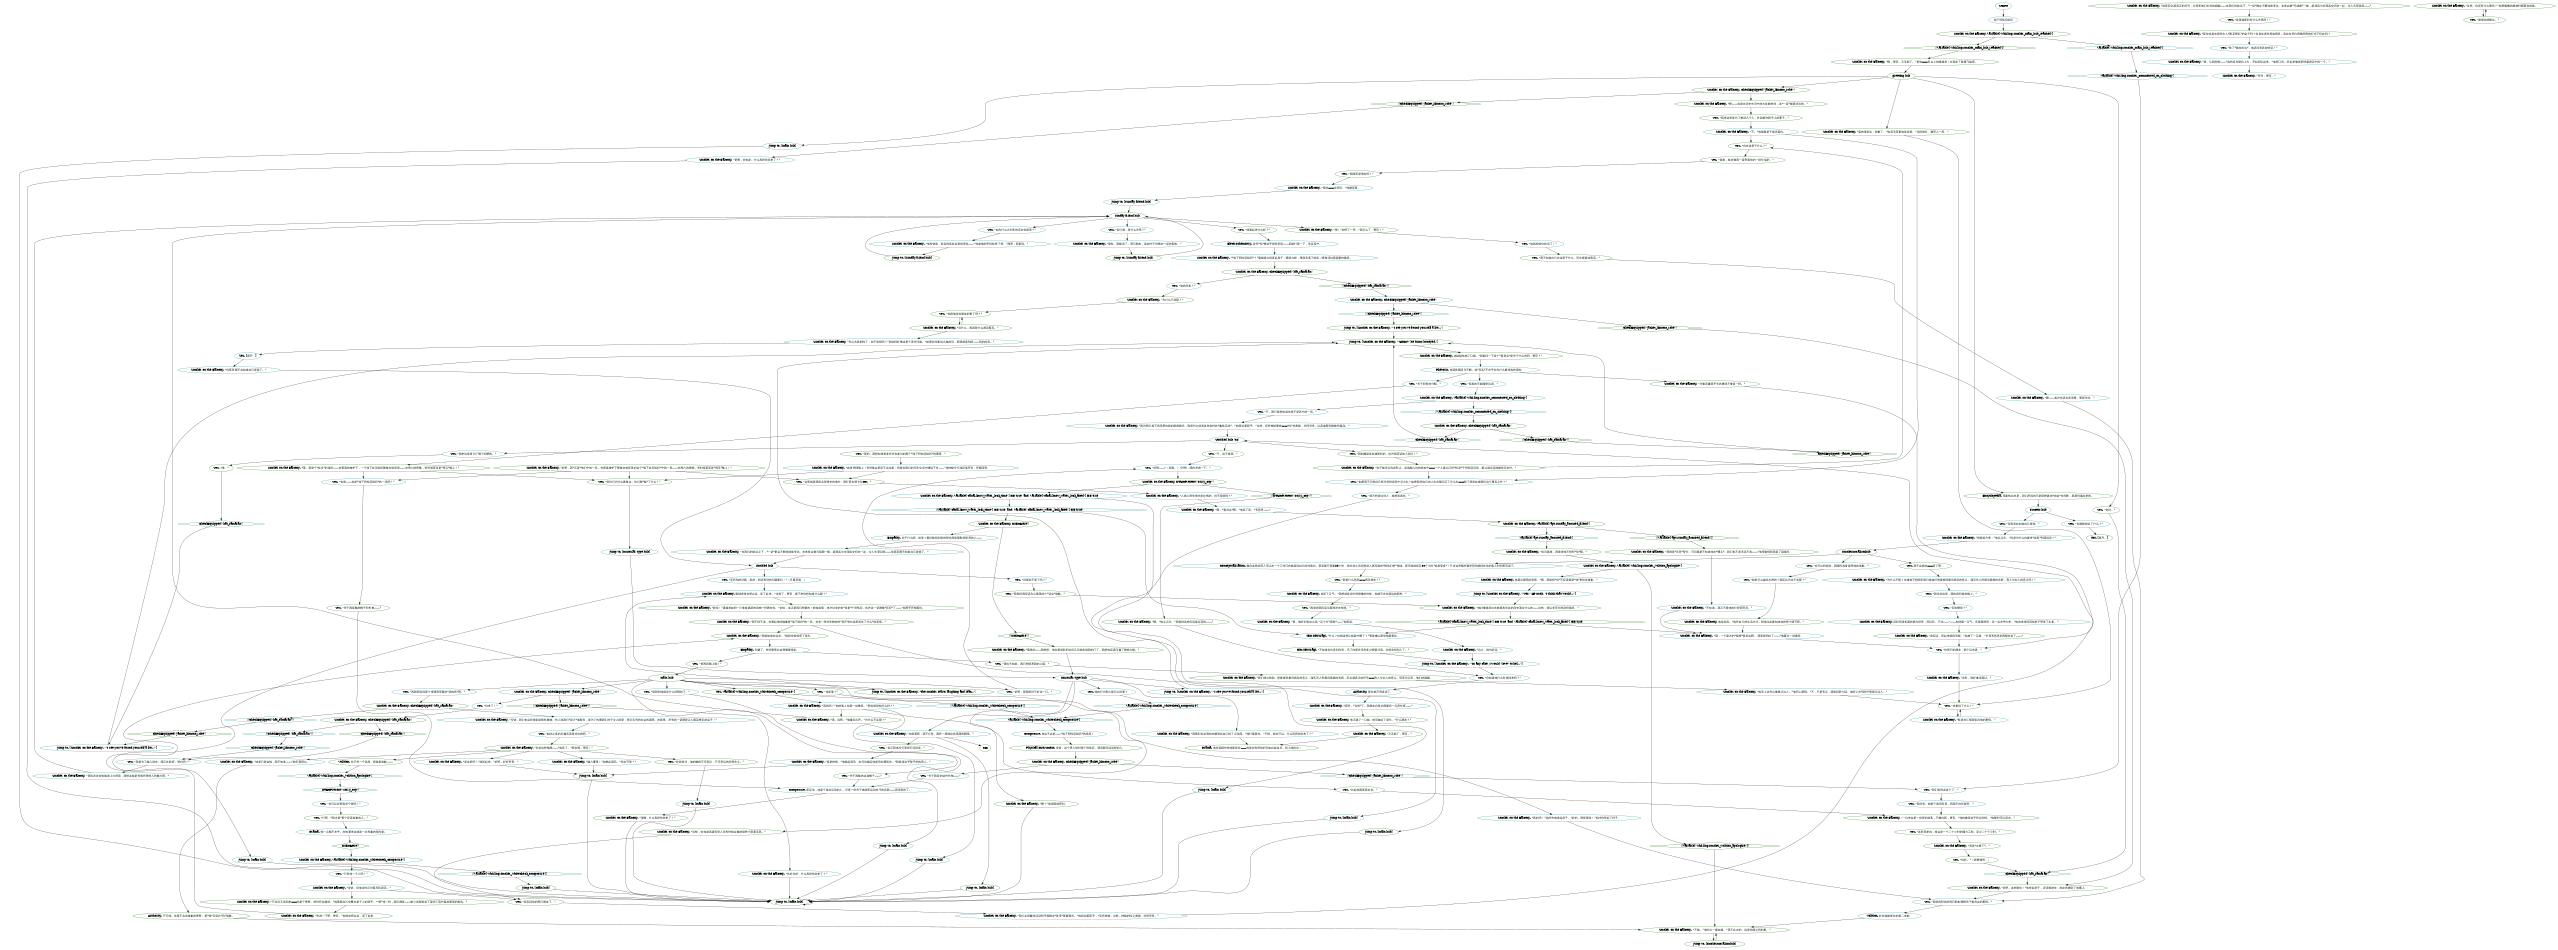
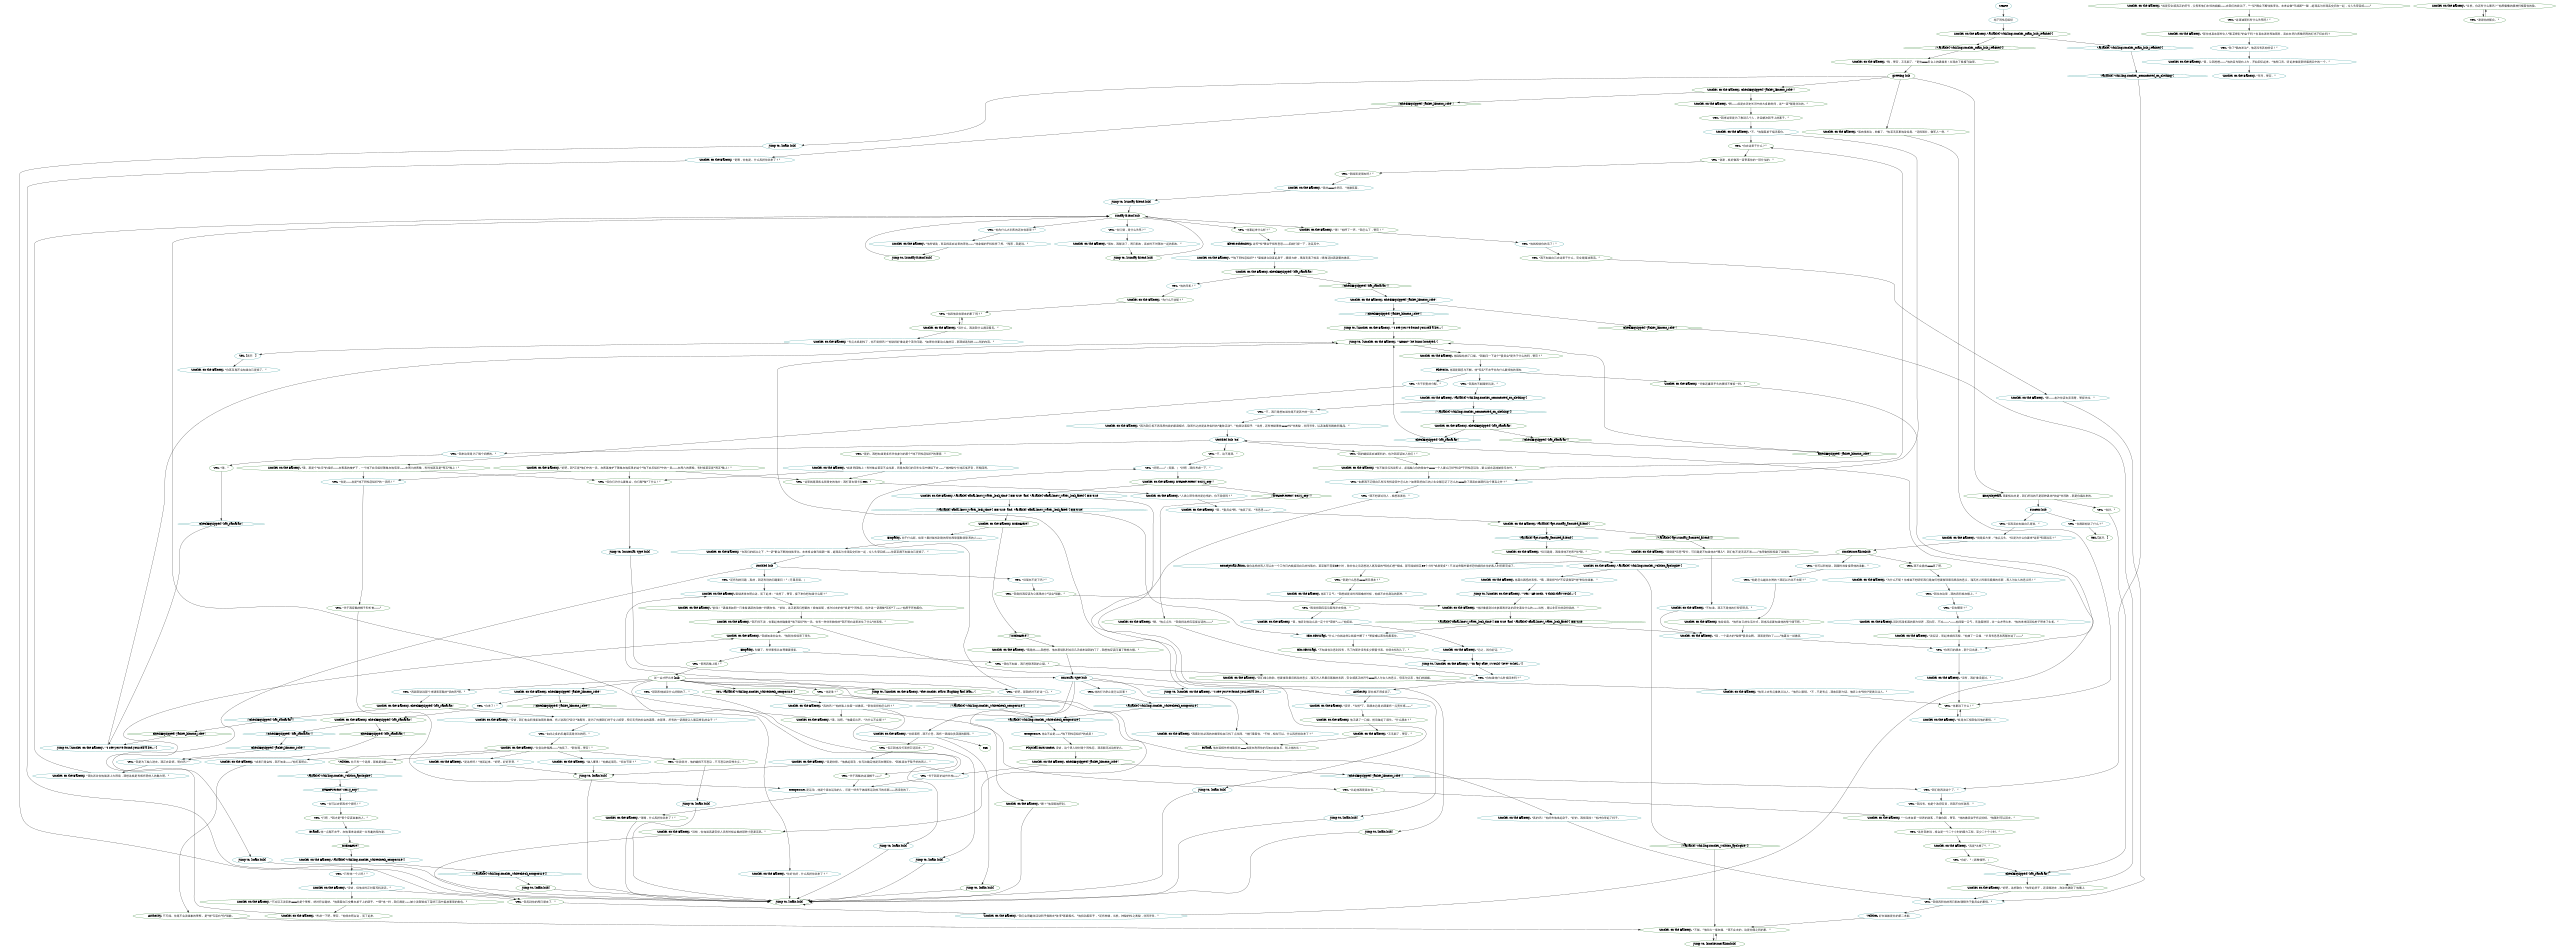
edge "greeting hub" -> "You: “你好。”": now "Encyclopedia: 我要指出的是，我们所说的不是那种吸纳*信徒*的邪教，那是你编出来的。" -> "You: “你好。”"
edge "Smoker on the Balcony: “你甚至都不会知道自己是谁了。”" -> "Untitled hub": removed
node "main hub": label "main hub" -> "过一会才呼出来 hub"
